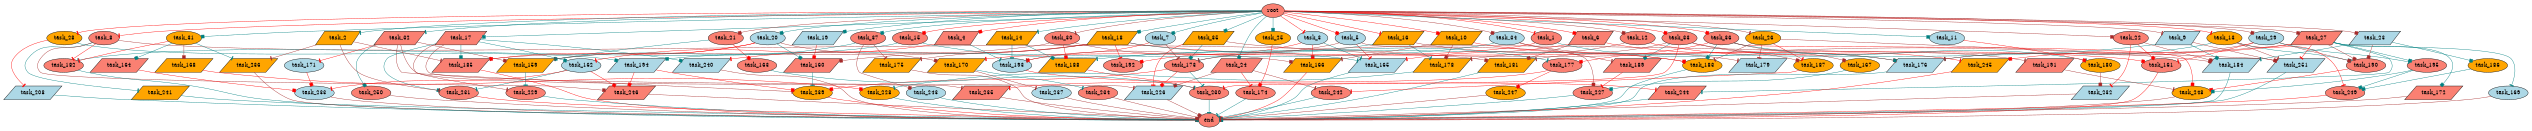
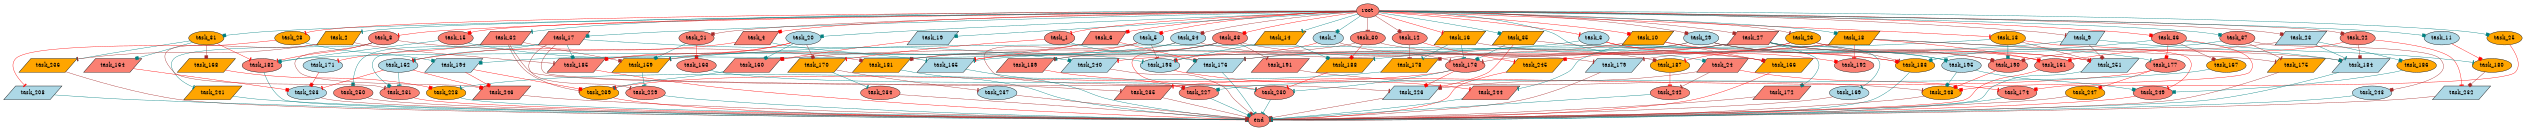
edge "task_29" -> "task_182": added
node "task_195": fillcolor salmon -> lightblue
edge "task_179" -> "end": added
